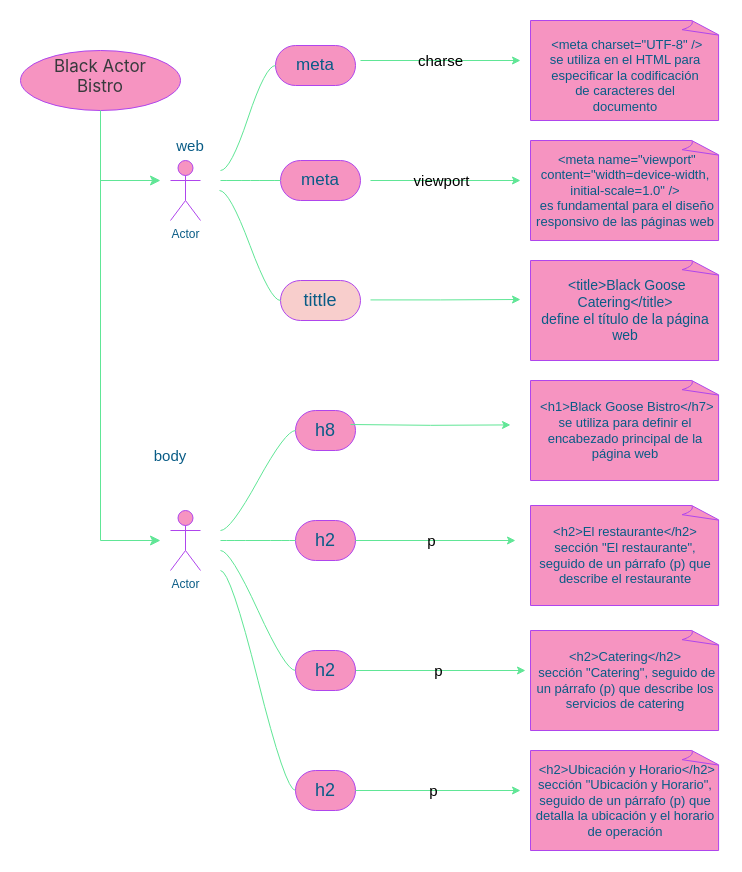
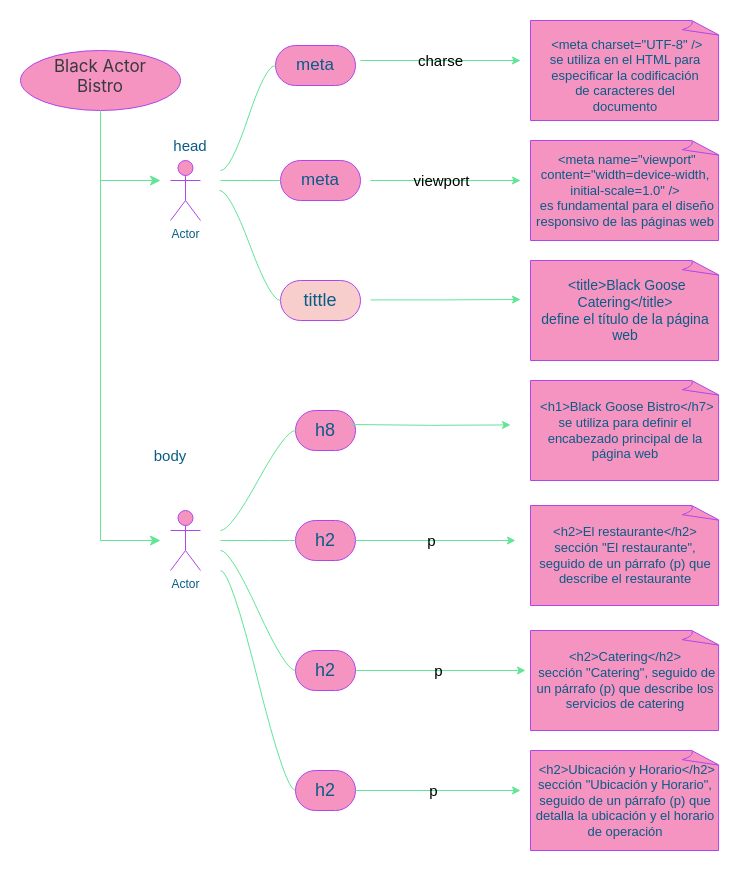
node "web": label "web" -> "head"
